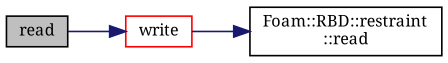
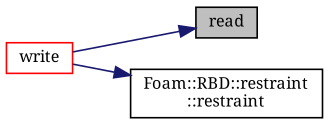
edge "read" -> "write": reversed
node "Foam::RBD::restraint ::read": label "Foam::RBD::restraint ::read" -> "Foam::RBD::restraint ::restraint"
